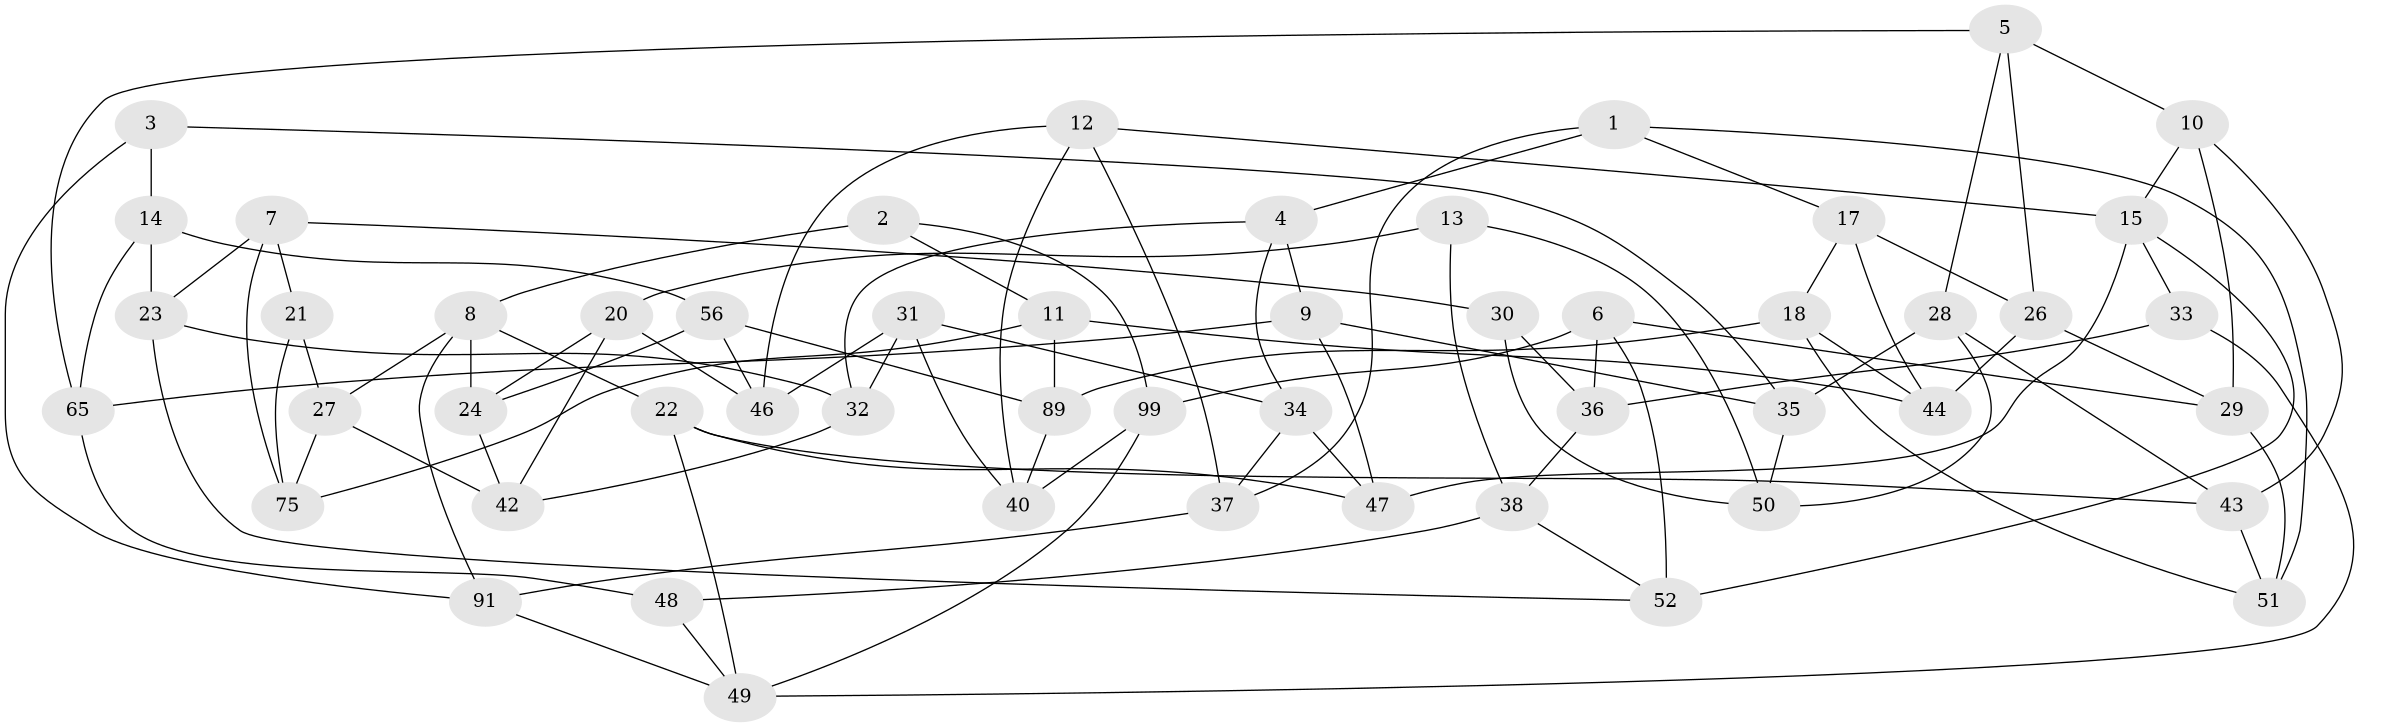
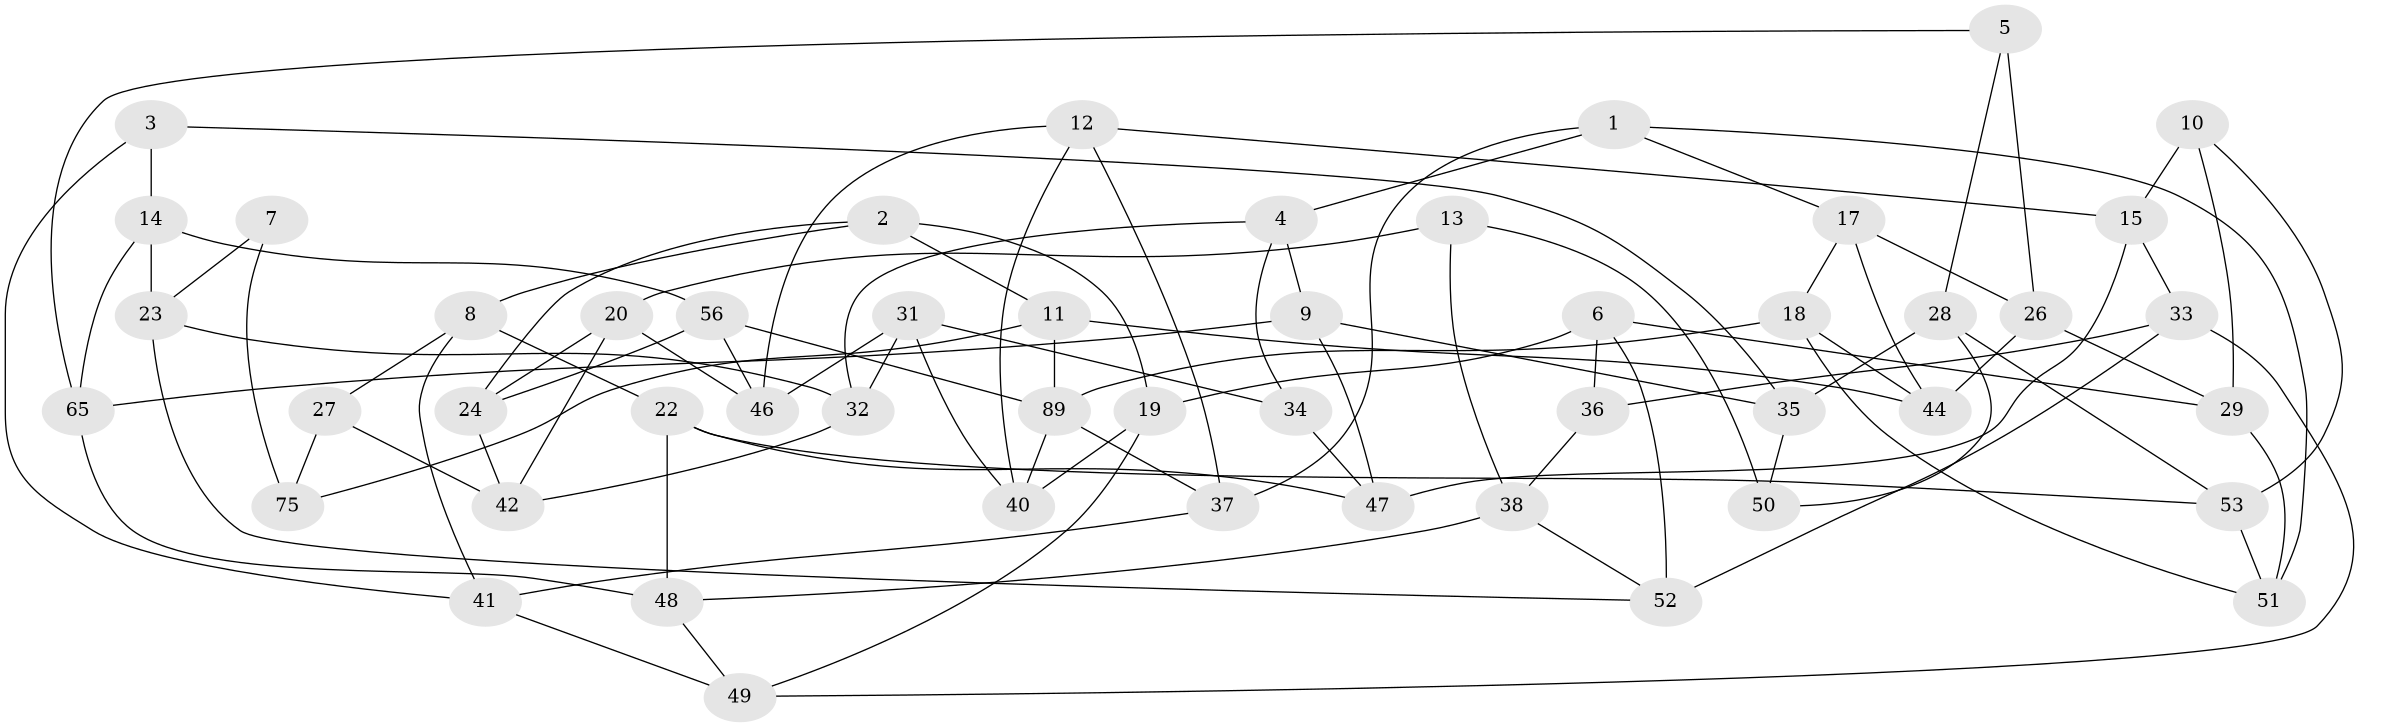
edge "5" -- "10": removed
node "21": removed
node "30": removed
edge "8" -- "24": now "2" -- "24"
node "99": label "99" -> "19"
edge "34" -- "37": now "89" -- "37"
edge "15" -- "52": now "33" -- "52"
node "43": label "43" -> "53"
edge "22" -- "49": now "22" -- "48"
node "91": label "91" -> "41"
